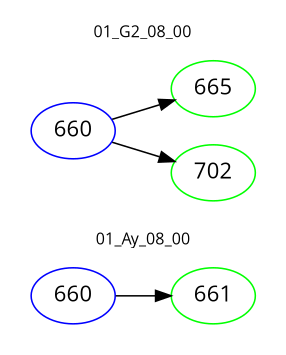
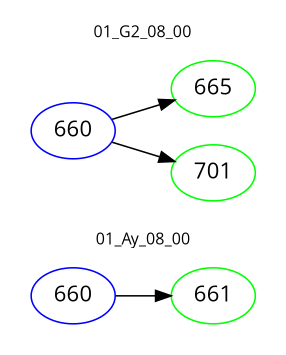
node "702": label "702" -> "701"
